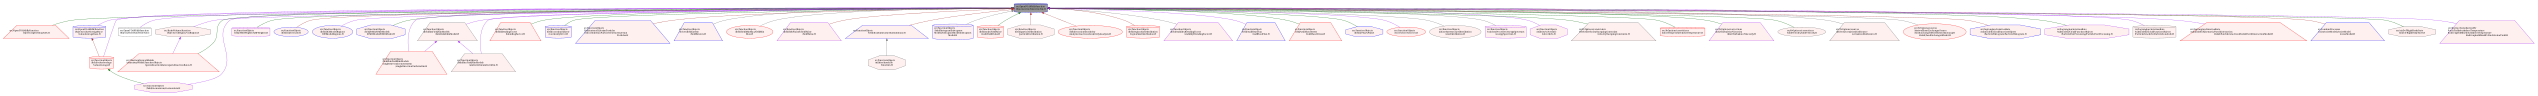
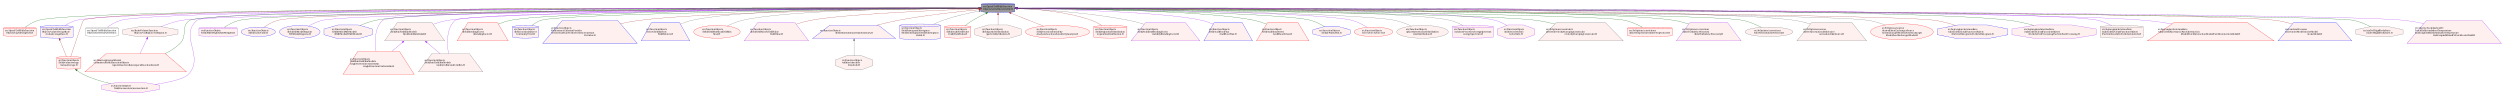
edge "src/functionObjects /field/valueAverage /valueAverage.H" -> "src/OpenFOAM/db/function Objects/writeFile/writeFile.H": color purple -> brown
node "src/OpenFOAM/db/function Objects/logFiles/logFiles.H": shape trapezium -> cylinder
